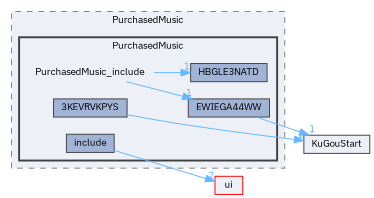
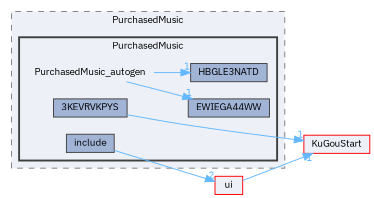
node "PurchasedMusic_include": label "PurchasedMusic_include" -> "PurchasedMusic_autogen"
edge "EWIEGA44WW" -> "KuGouStart": now "ui" -> "KuGouStart"
node "KuGouStart": color grey25 -> red
